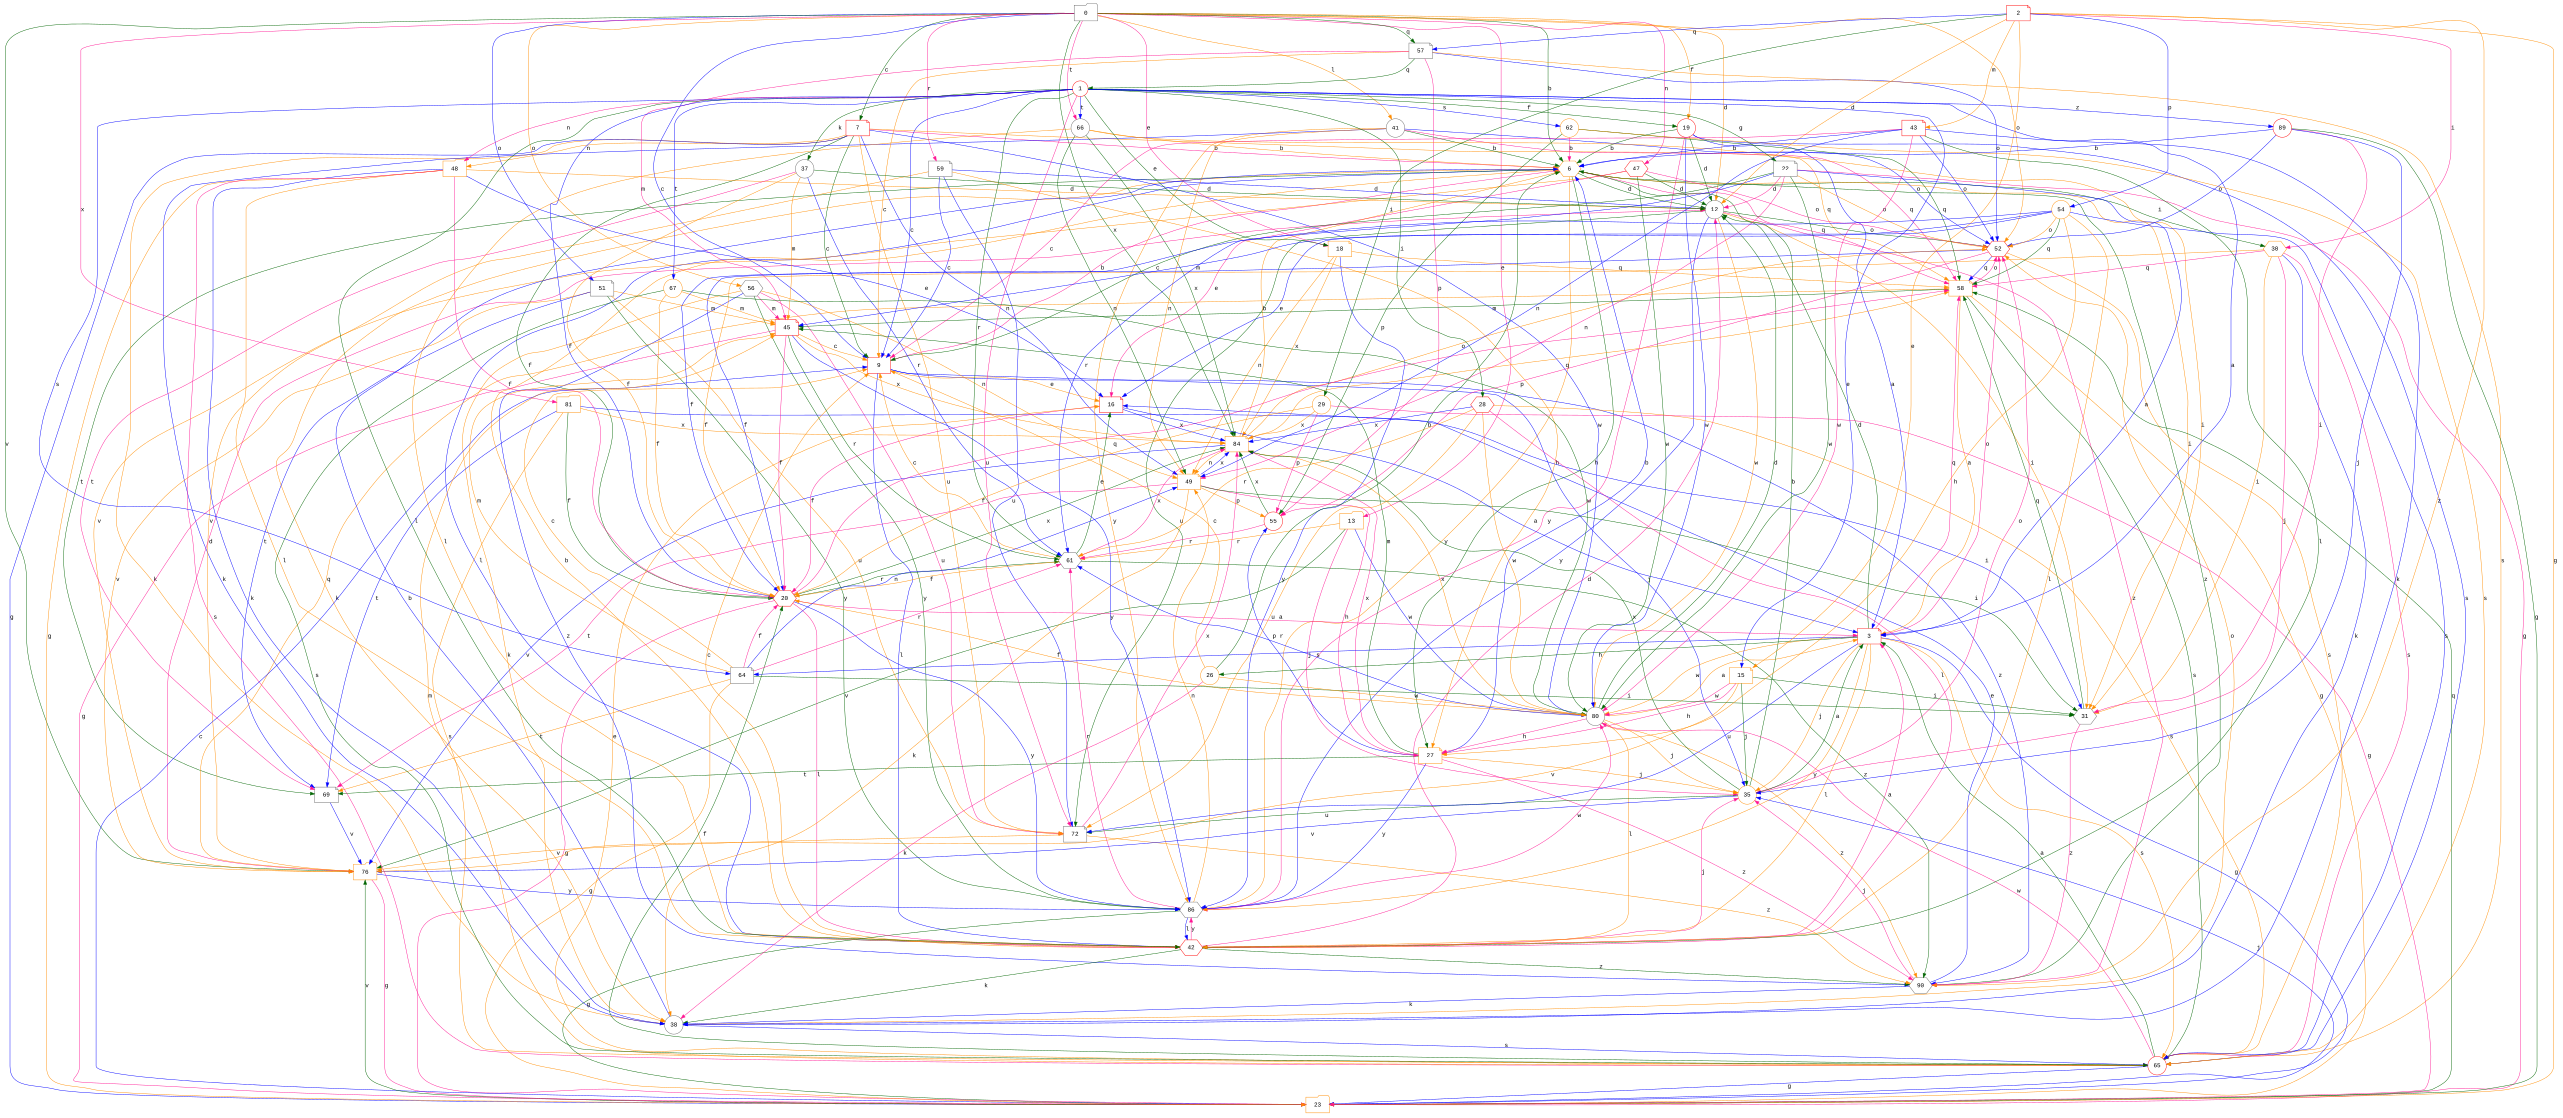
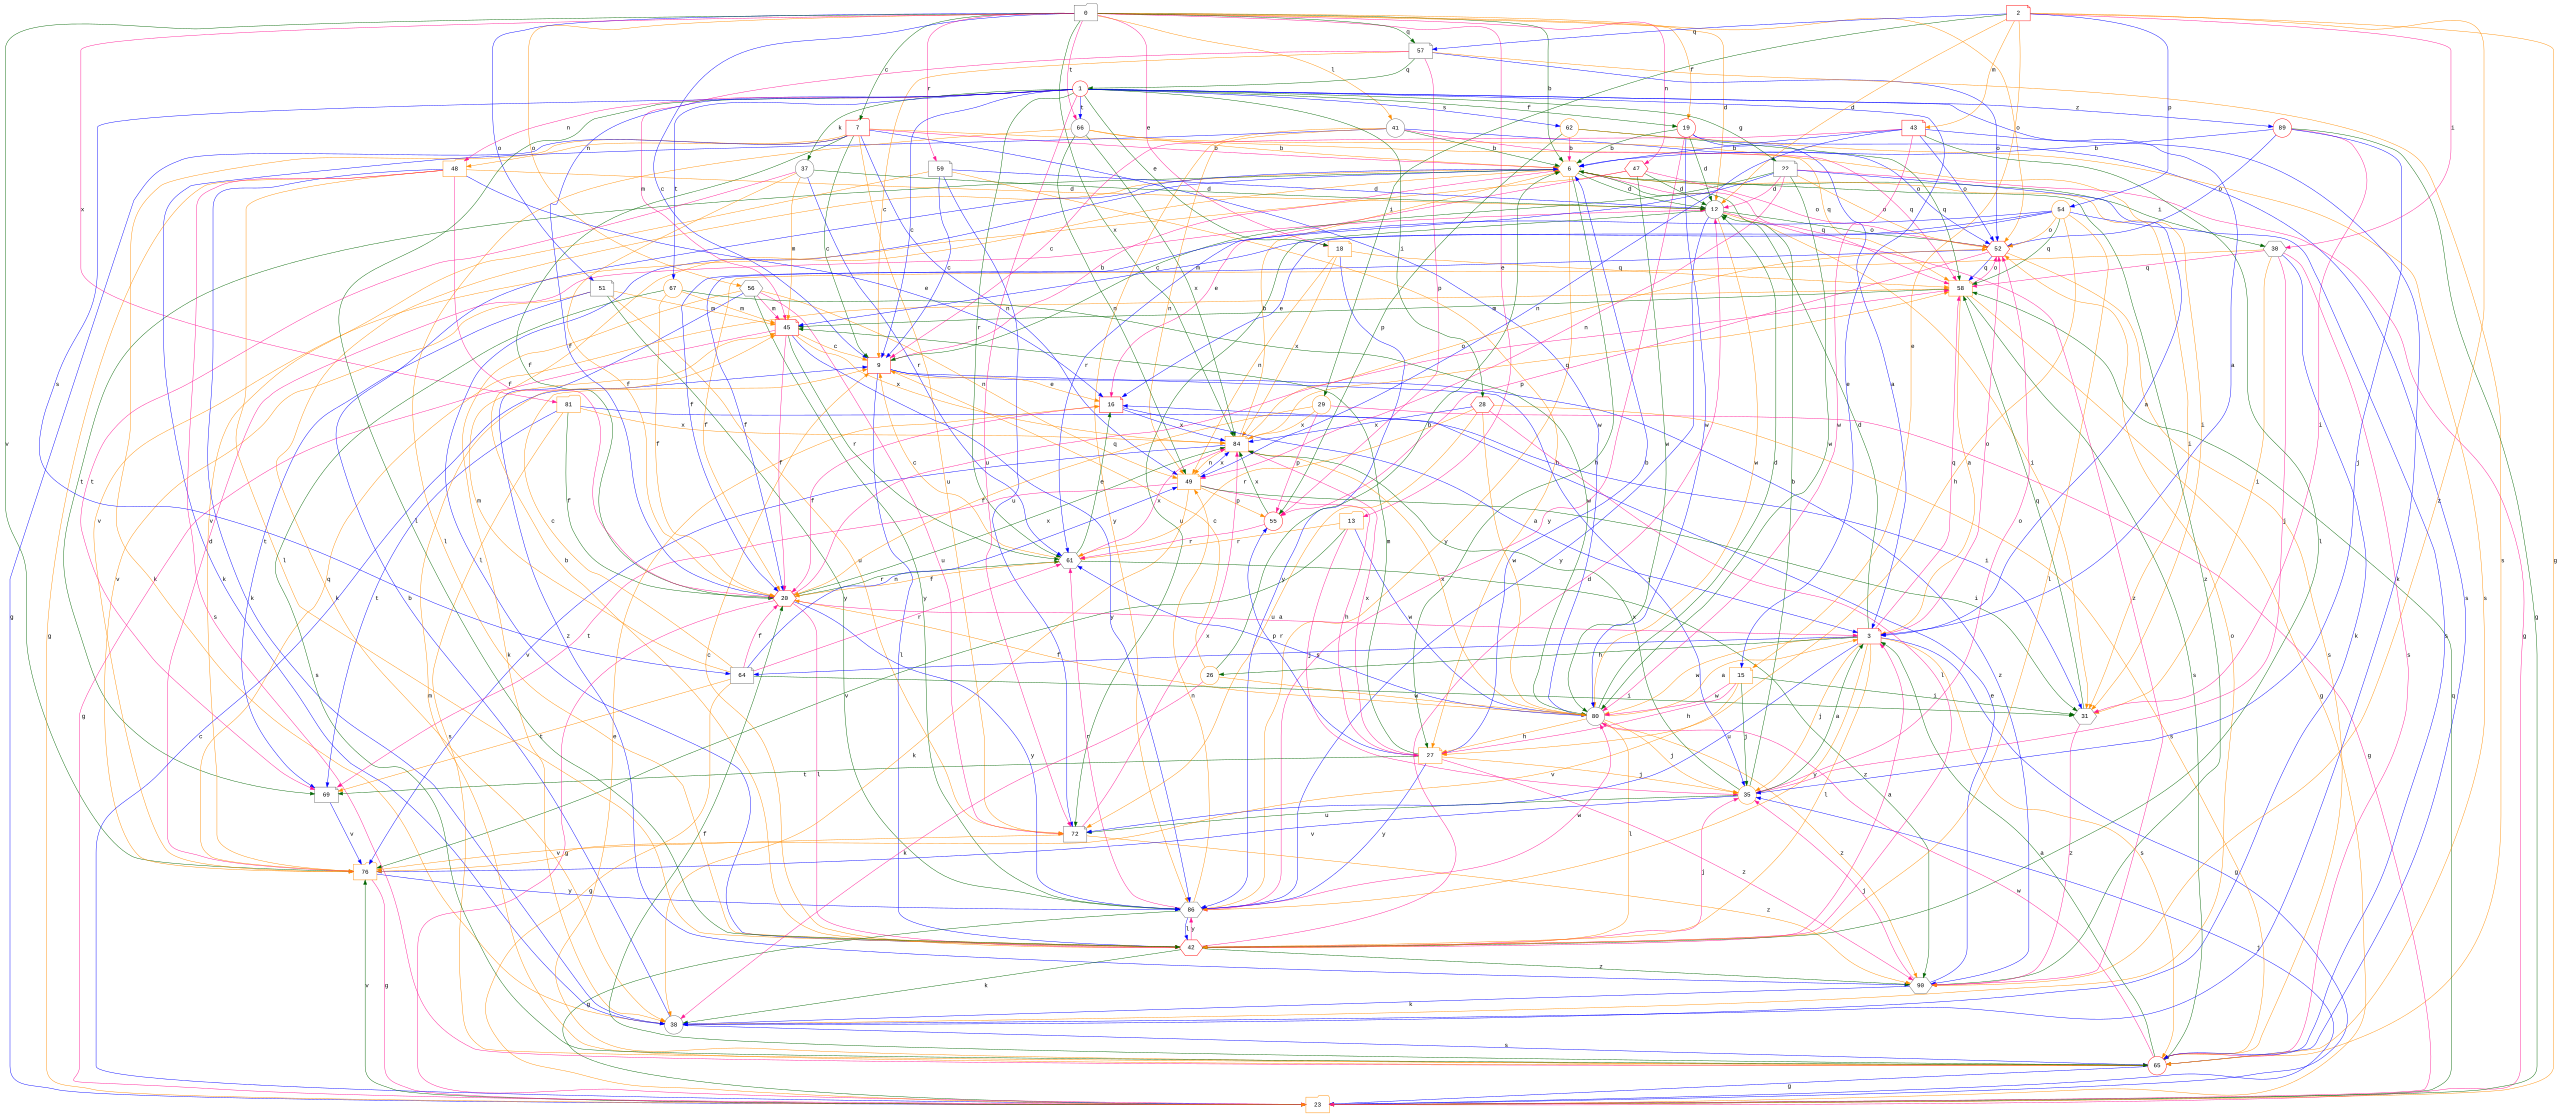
node "7": shape note -> folder
node "30": color darkorange -> gray40
edge "80" -> "27": color deeppink -> darkorange
